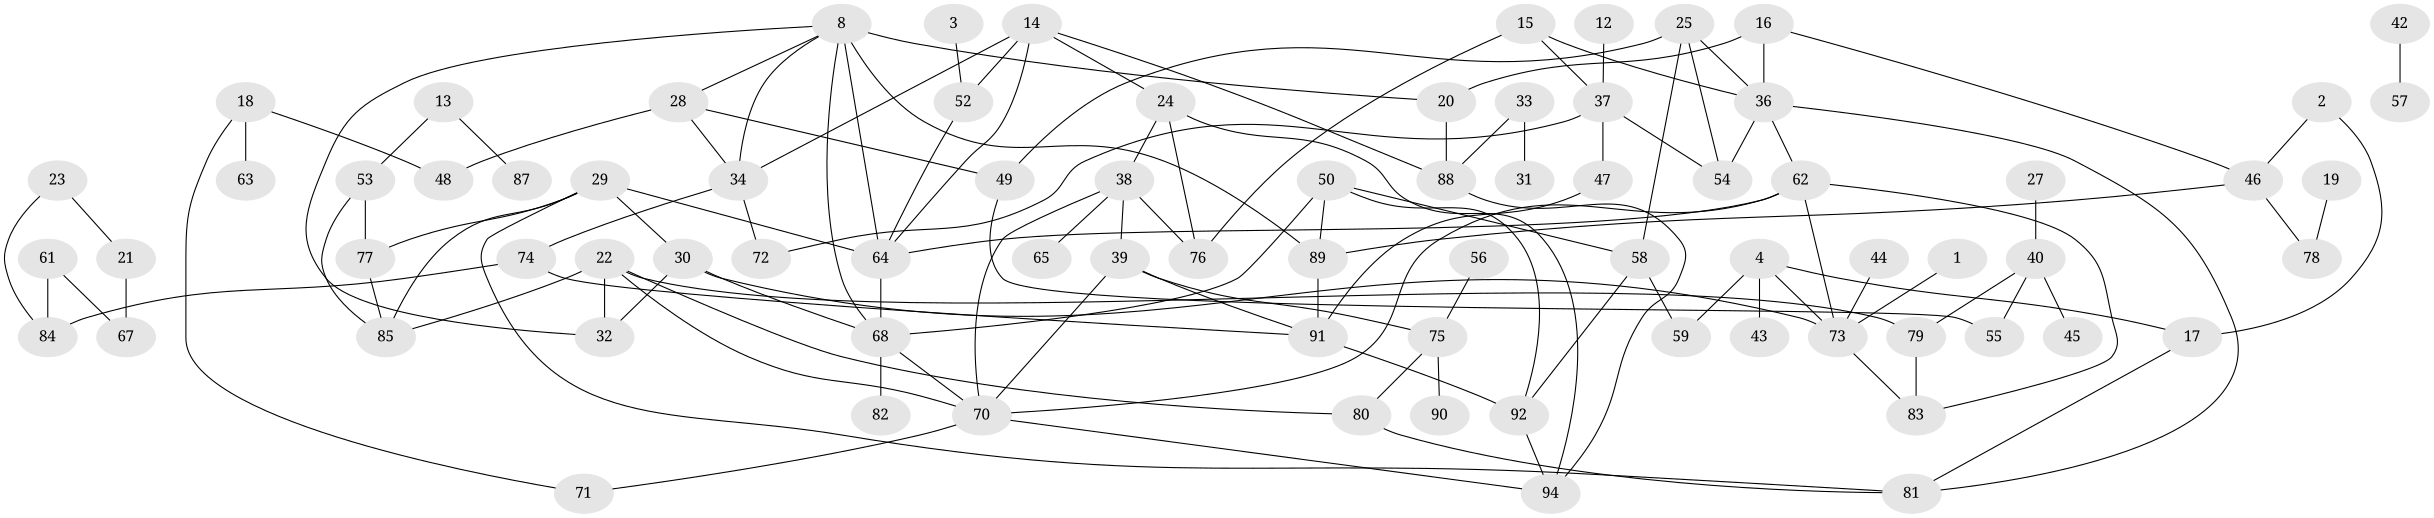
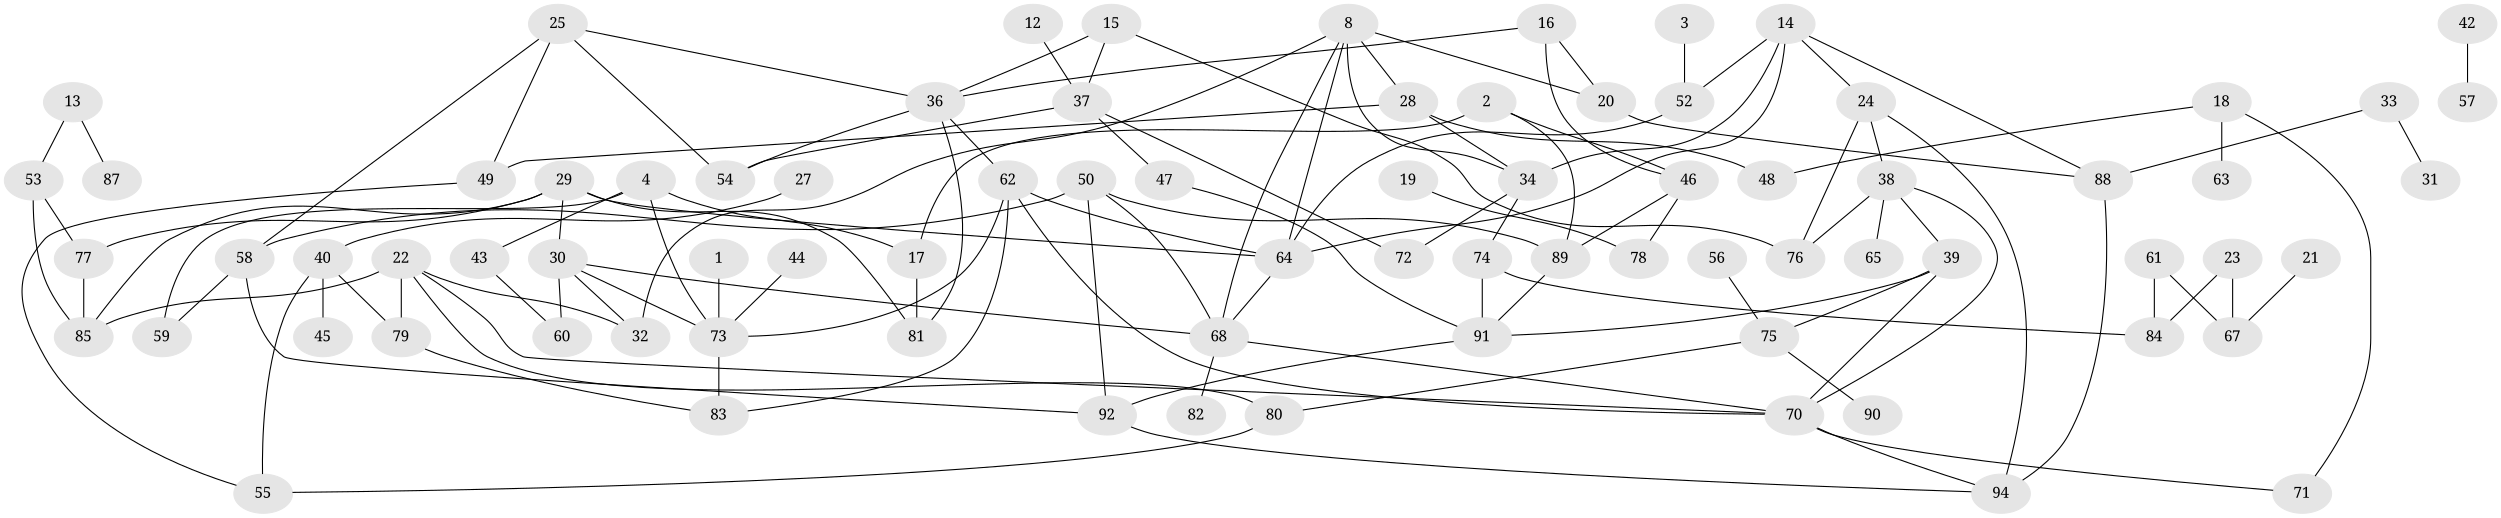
edge "8" -- "89": now "2" -- "89"
edge "23" -- "21": now "23" -- "67"
node "60": added
edge "80" -- "81": now "80" -- "55"
